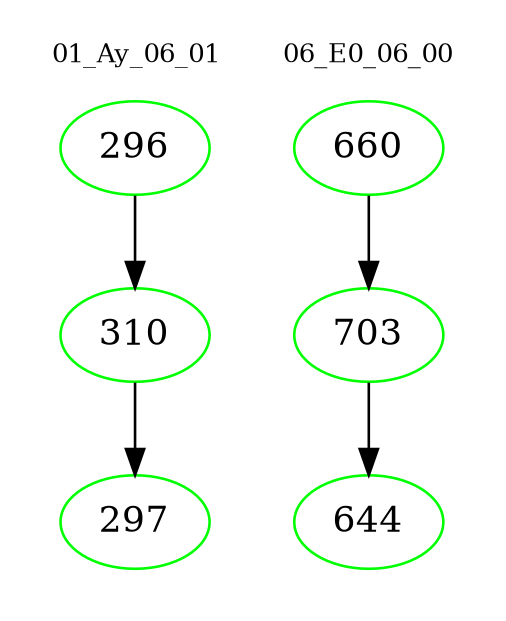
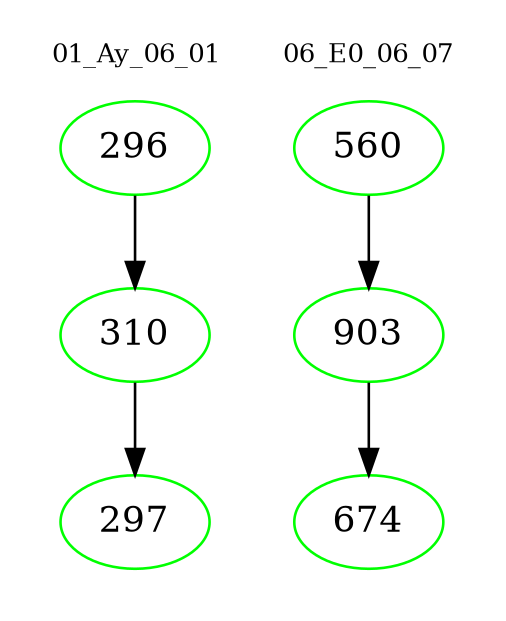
cluster "06_E0_06_00": label "06_E0_06_00" -> "06_E0_06_07"
node "660": label "660" -> "560"
node "703": label "703" -> "903"
node "644": label "644" -> "674"
